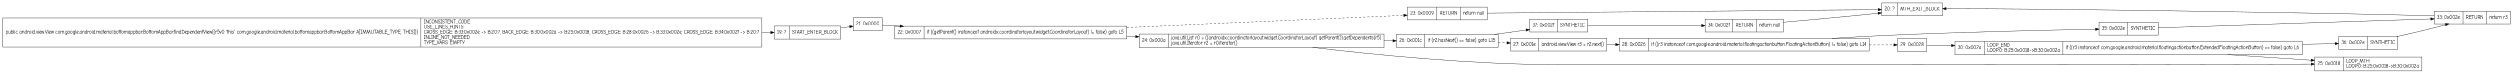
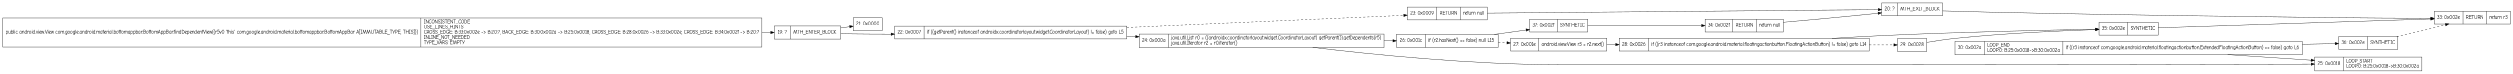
edge "33: 0x002e" -> "20: ?": reversed
edge "21: 0x0000" -> "22: 0x0007": now "19: ?" -> "22: 0x0007"
edge "36: 0x002e" -> "33: 0x002e": style solid -> dashed
node "19: ?": text "START_ENTER_BLOCK" -> "MTH_ENTER_BLOCK"
node "26: 0x001c": text "if (r2.hasNext() == false) goto L15" -> "if (r2.hasNext() == false) null L15"
edge "29: 0x0028" -> "30: 0x002a": now "29: 0x0028" -> "35: 0x002e"
node "25: 0x0018": text "LOOP_MTH" -> "LOOP_START"
